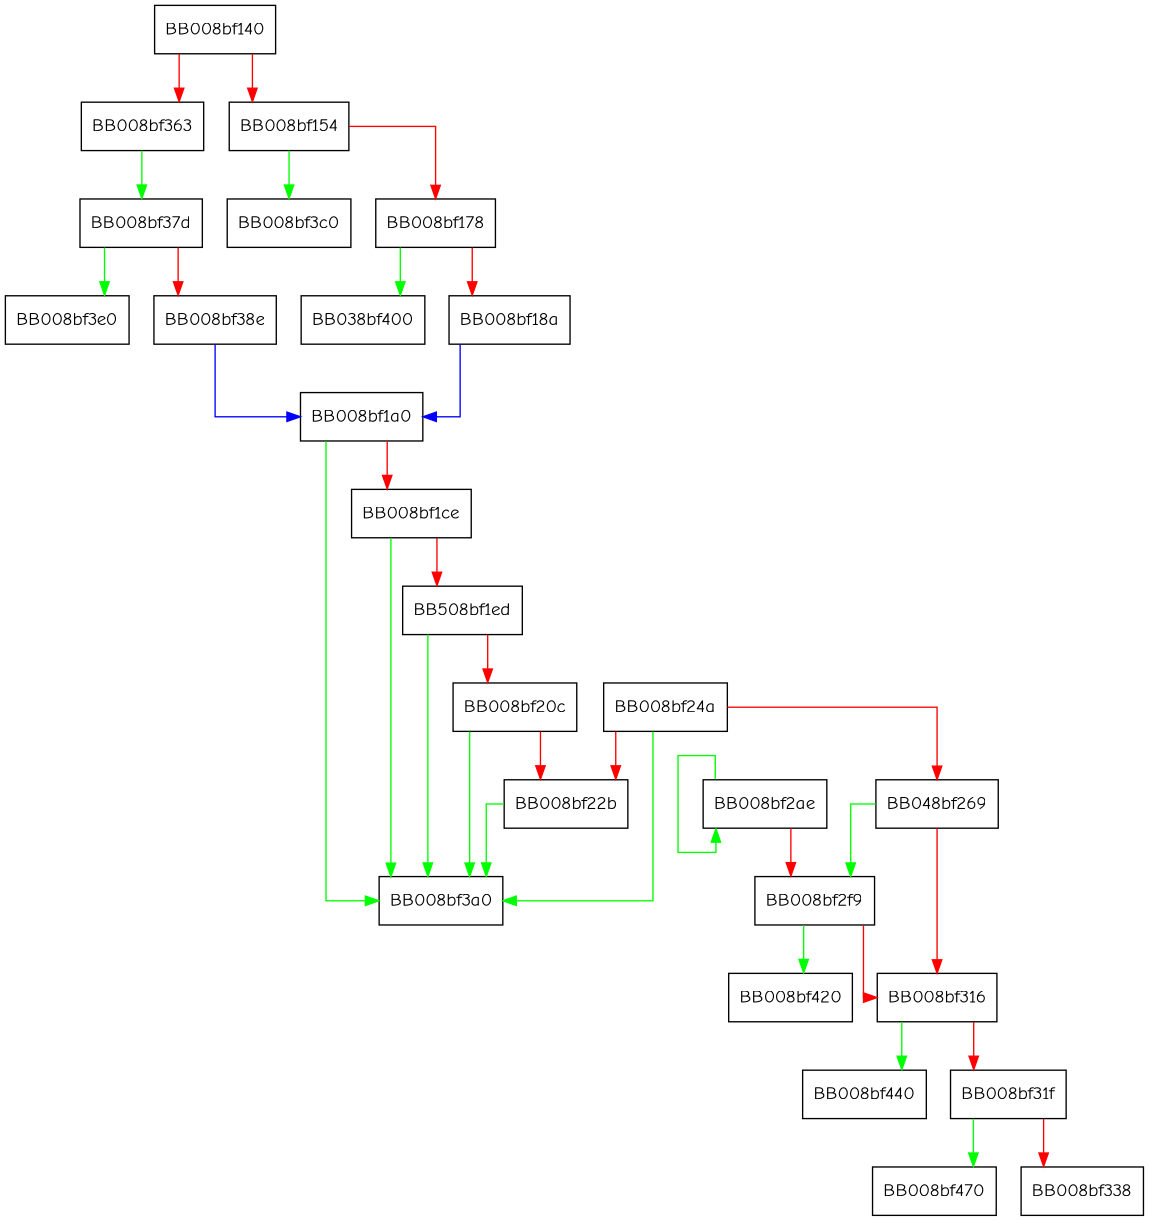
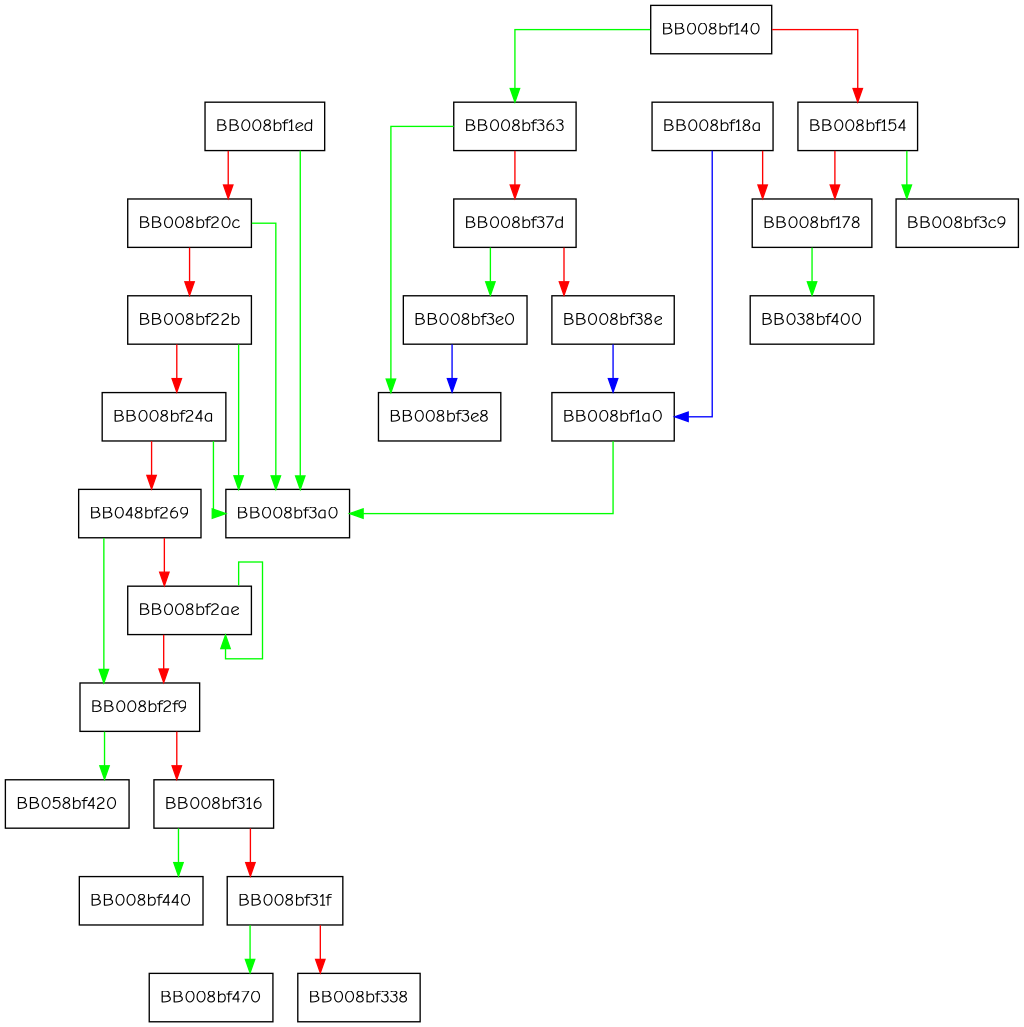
edge "BB008bf140" -> "BB008bf363": color red -> green
edge "BB008bf363" -> "BB008bf37d": color green -> red
node "BB008bf3c0": label "BB008bf3c0" -> "BB008bf3c9"
edge "BB008bf178" -> "BB008bf18a": reversed
node "BB008bf3e8": added
node "BB008bf1ce": removed
node "BB508bf1ed": label "BB508bf1ed" -> "BB008bf1ed"
edge "BB008bf24a" -> "BB008bf22b": reversed
edge "BB048bf269" -> "BB008bf316": now "BB048bf269" -> "BB008bf2ae"
node "BB008bf420": label "BB008bf420" -> "BB058bf420"
